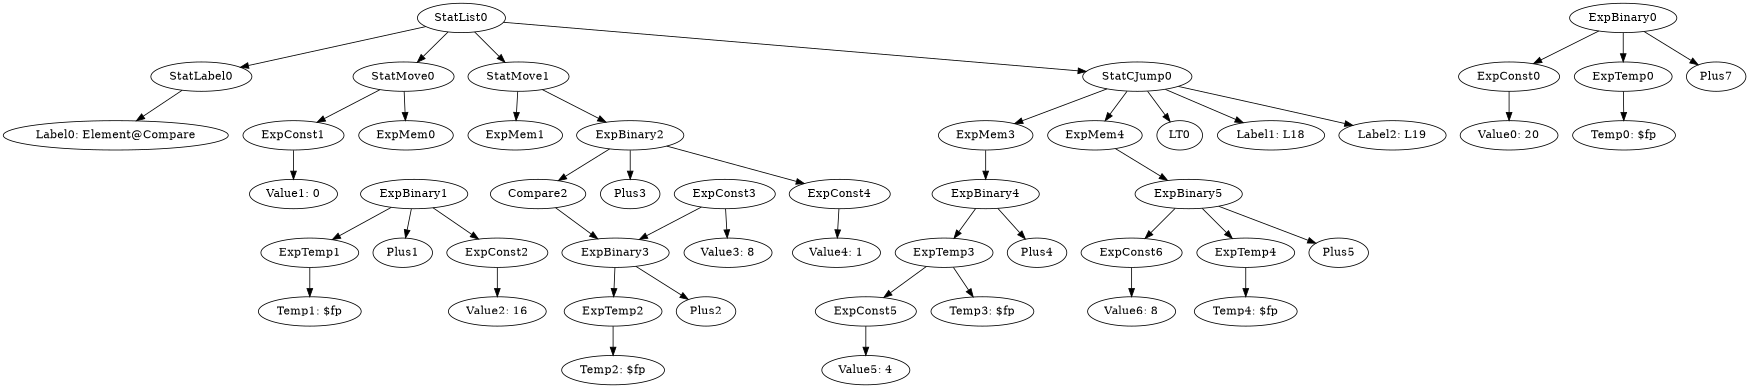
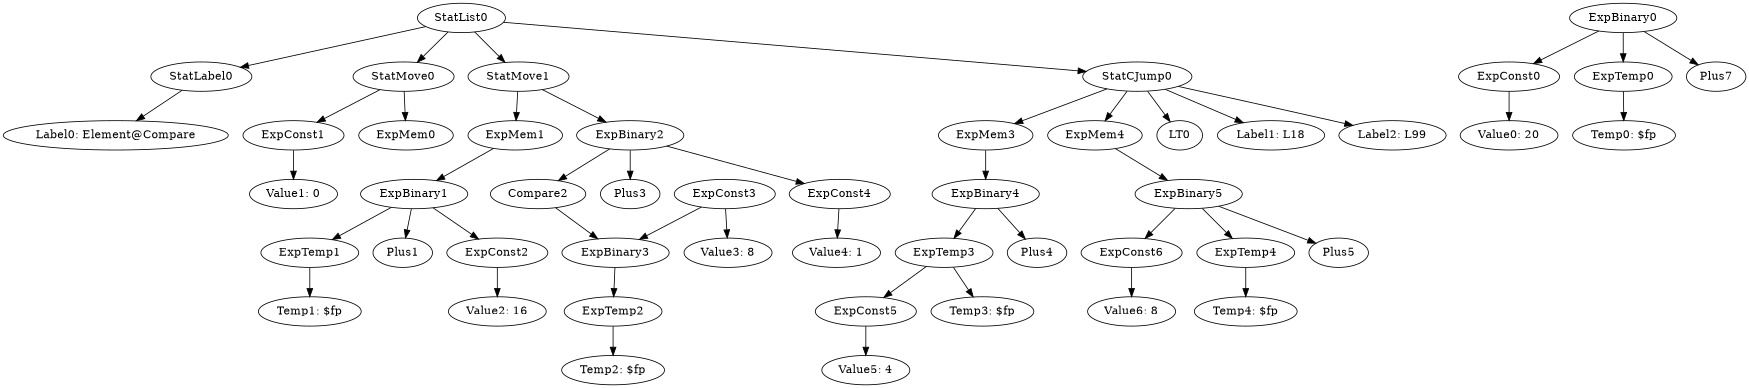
node "Label2: L19": label "Label2: L19" -> "Label2: L99"
edge "ExpMem1" -> "ExpBinary1": added
node "Plus2": removed
